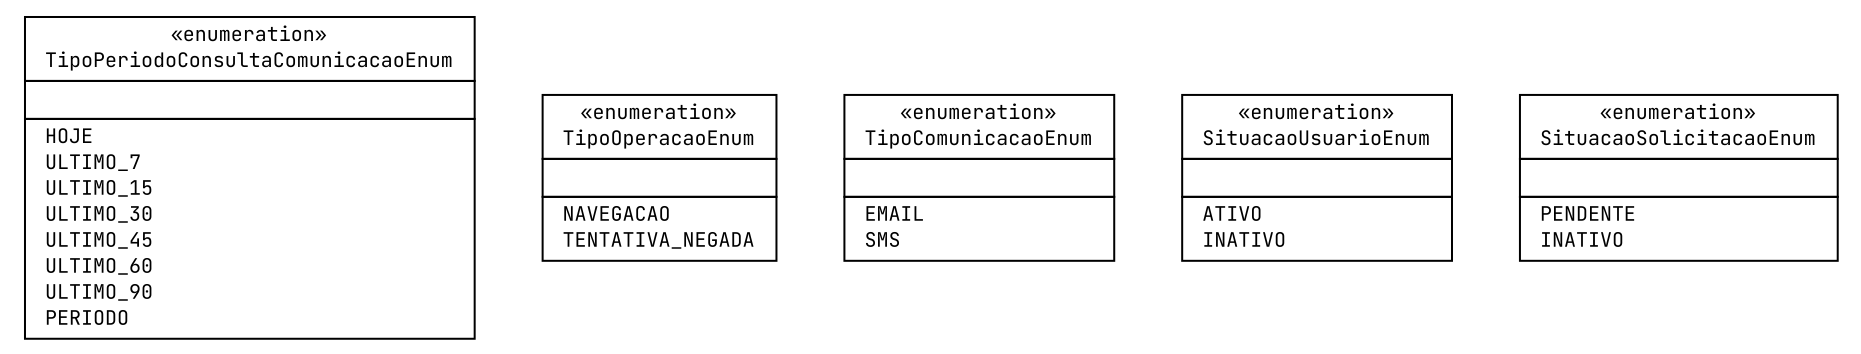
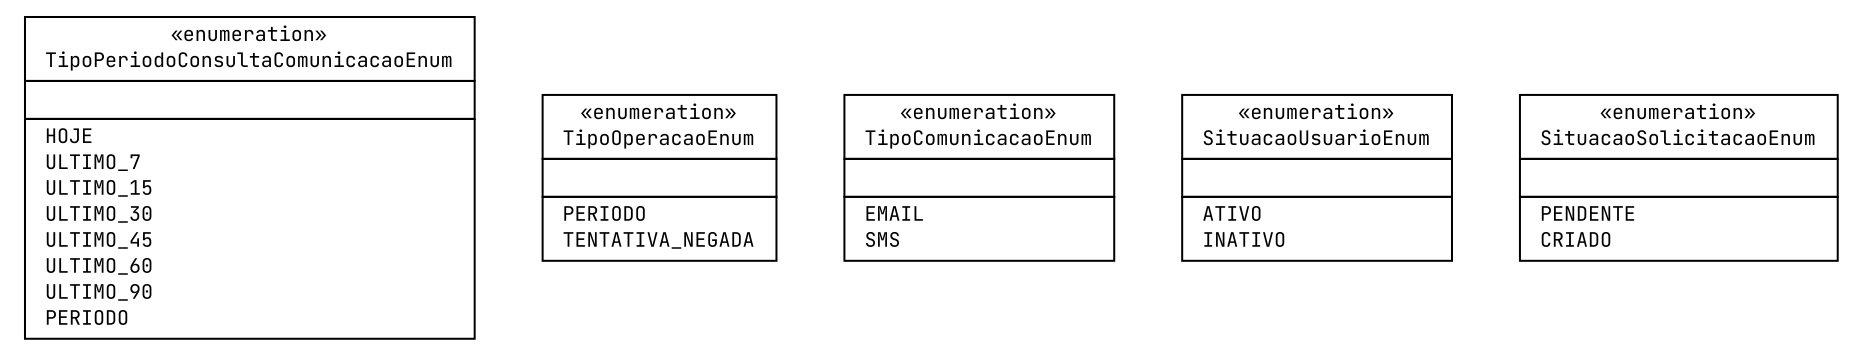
node "TipoOperacaoEnum": text "NAVEGACAO" -> "PERIODO"
node "SituacaoSolicitacaoEnum": text "INATIVO" -> "CRIADO"
